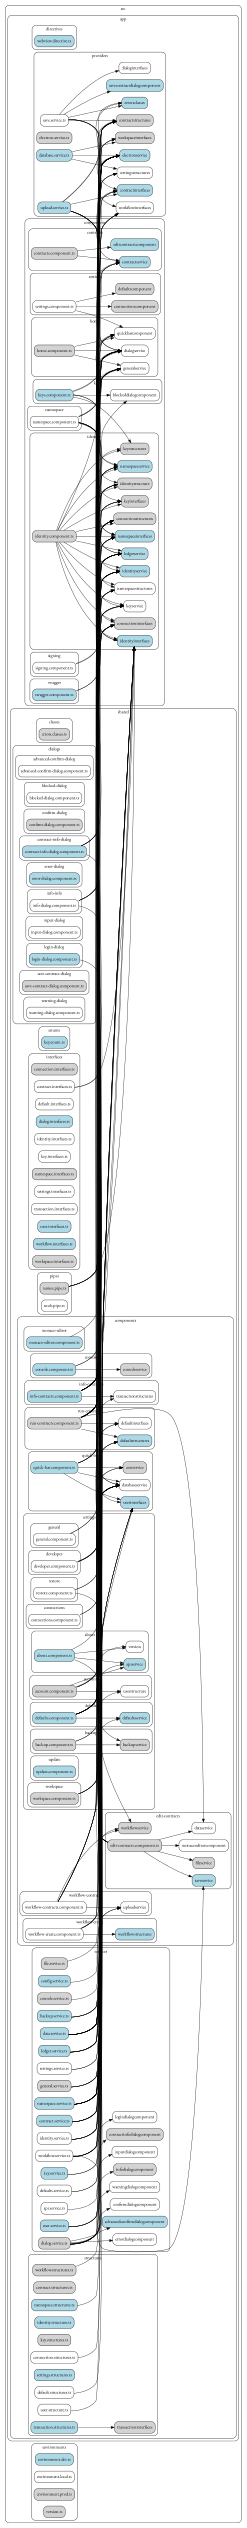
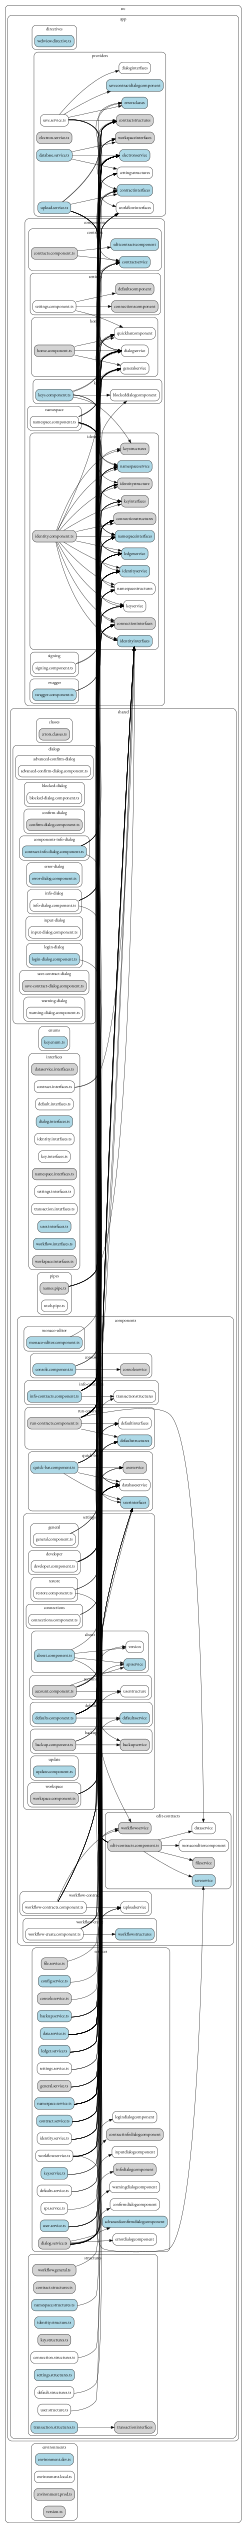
cluster "contract-info-dialog": label "contract-info-dialog" -> "components-info-dialog"
cluster "info-info": label "info-info" -> "info-dialog"
node "connection.interfaces.ts": label "connection.interfaces.ts" -> "dataservice.interfaces.ts"
node "workflow.structures.ts": label "workflow.structures.ts" -> "workflow.general.ts"
